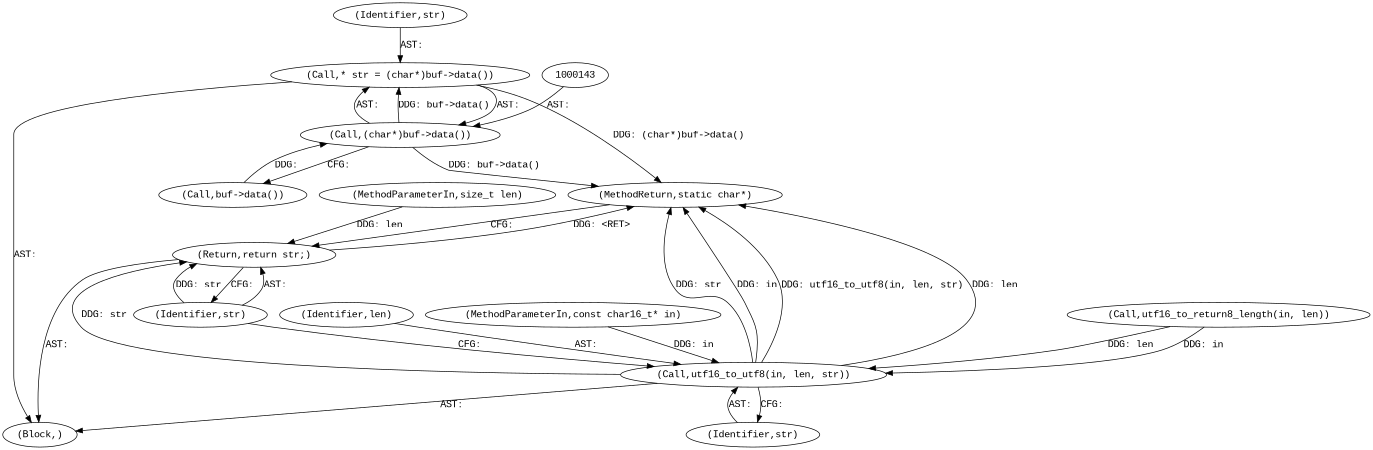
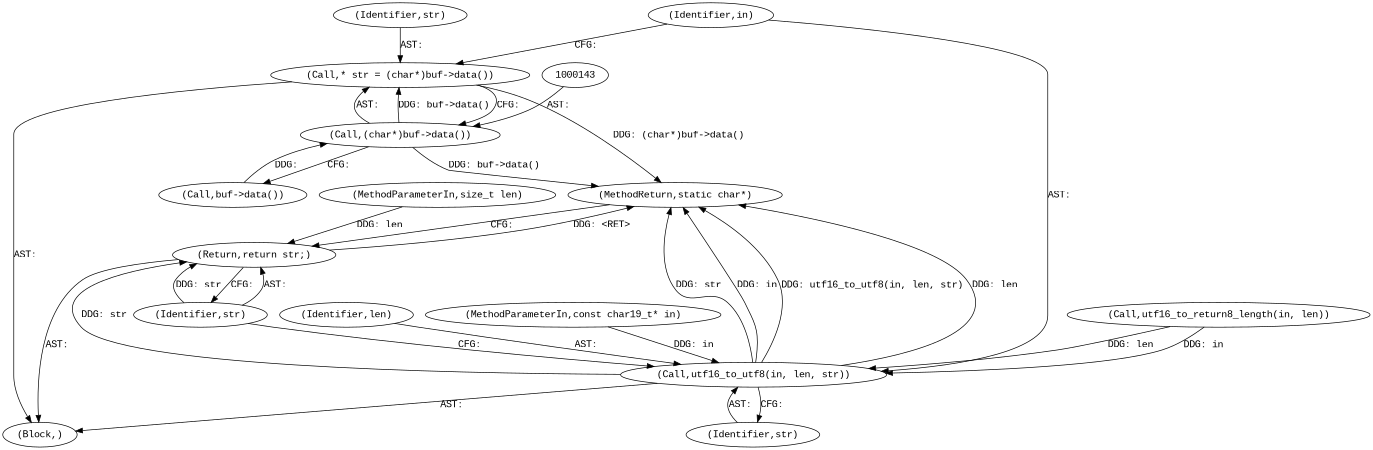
node "(Identifier,in)": added
edge "(Call,* str = (char*)buf->data())" -> "(Call,(char*)buf->data())": label "AST: " -> "CFG: "
node "(MethodParameterIn,const char16_t* in)": label "(MethodParameterIn,const char16_t* in)" -> "(MethodParameterIn,const char19_t* in)"
